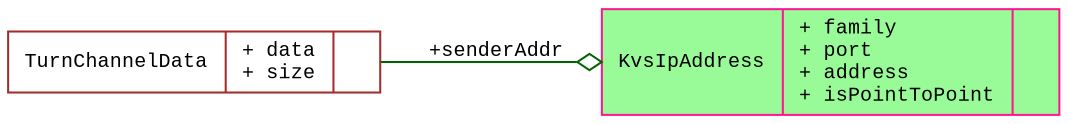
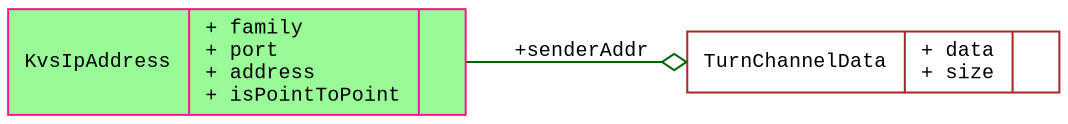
edge "TurnChannelData" -> "KvsIpAddress": reversed
